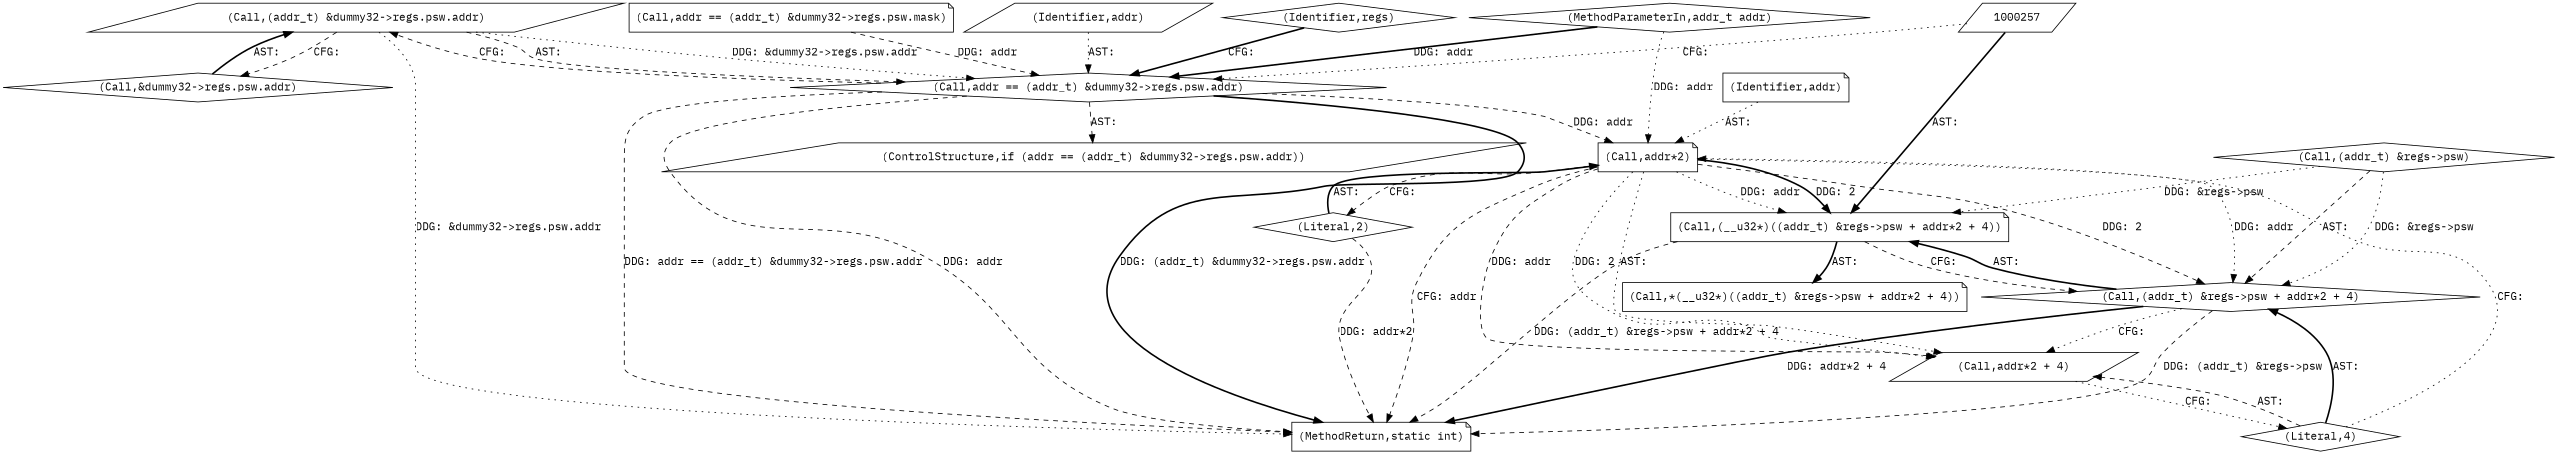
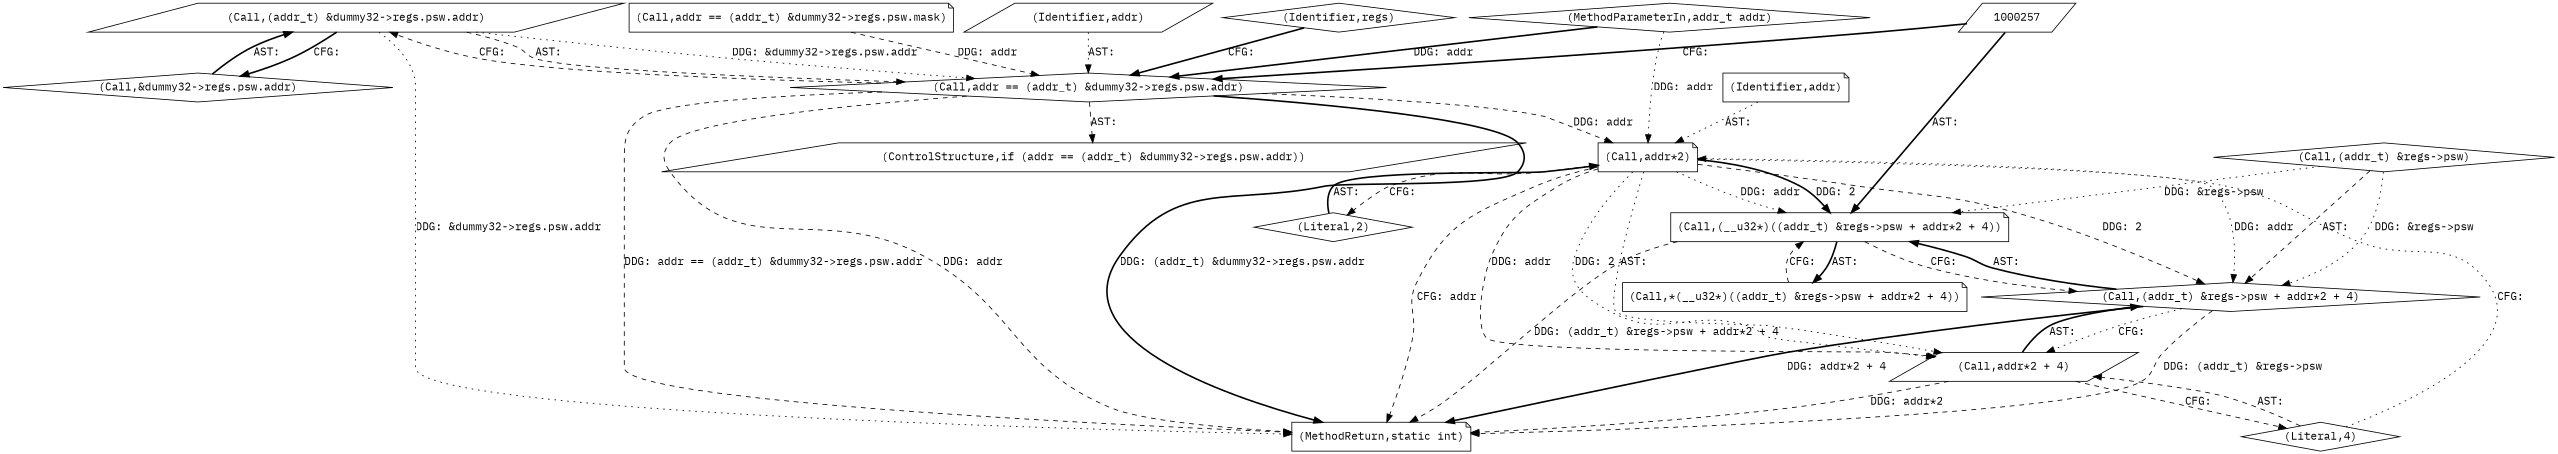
edge "1000257" -> "(Call,addr == (addr_t) &dummy32->regs.psw.addr)": style dotted -> bold
edge "(Call,(addr_t) &dummy32->regs.psw.addr)" -> "(Call,&dummy32->regs.psw.addr)": style dashed -> bold
edge "(Call,*(__u32*)((addr_t) &regs->psw + addr*2 + 4))" -> "(Call,(__u32*)((addr_t) &regs->psw + addr*2 + 4))": added, label "CFG:"
edge "(Literal,2)" -> "(MethodReturn,static int)": now "(Call,addr*2 + 4)" -> "(MethodReturn,static int)"
edge "(Literal,4)" -> "(Call,(addr_t) &regs->psw + addr*2 + 4)": now "(Call,addr*2 + 4)" -> "(Call,(addr_t) &regs->psw + addr*2 + 4)"
edge "(Call,addr*2 + 4)" -> "(Literal,4)": style dotted -> dashed
